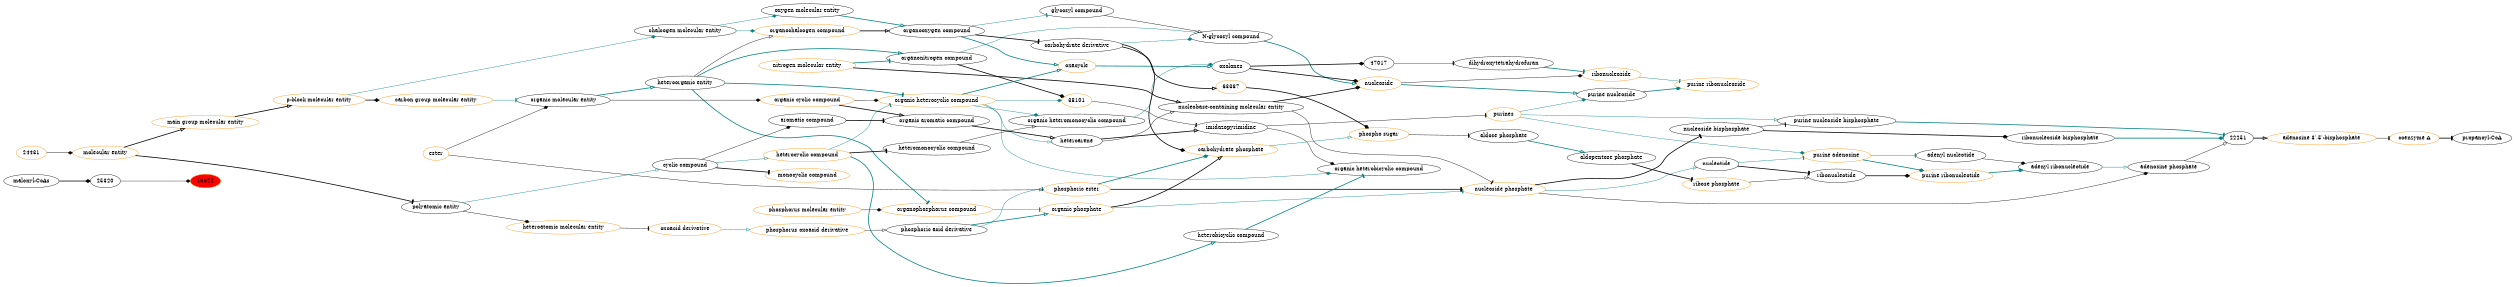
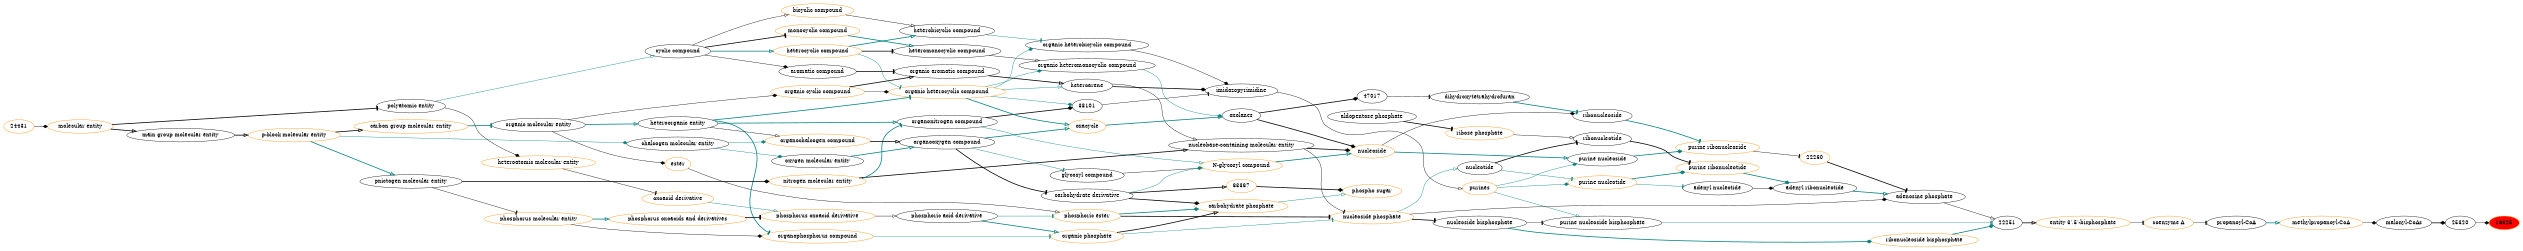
node "bicyclic compound": added
node "N-glycosyl compound": color black -> darkorange
edge "monocyclic compound" -> "heteromonocyclic compound": added
node "ribonucleoside": color darkorange -> black
edge "ribonucleoside" -> "purine ribonucleoside": style solid -> bold
edge "p-block molecular entity" -> "carbon group molecular entity": arrowhead diamond -> onormal
edge "carbon group molecular entity" -> "organic molecular entity": style solid -> bold
node "38101": color darkorange -> black
edge "imidazopyrimidine" -> "purines": arrowhead tee -> onormal
node "main group molecular entity": color darkorange -> black
edge "purine nucleoside bisphosphate" -> "22251": style bold -> solid
edge "ester" -> "organic molecular entity": reversed
edge "nucleoside bisphosphate" -> "ribonucleoside bisphosphate": color black -> teal
edge "heteroarene" -> "imidazopyrimidine": arrowhead onormal -> diamond
node "aldose phosphate": removed
node "ribonucleoside bisphosphate": color black -> darkorange
node "adenosine 3',5'-bisphosphate": label "adenosine 3',5'-bisphosphate" -> "entity 3',5'-bisphosphate"
edge "coenzyme A" -> "propanoyl-CoA": style bold -> solid
edge "imidazopyrimidine" -> "organic heterobicyclic compound": reversed
node "purine adenosine": label "purine adenosine" -> "purine nucleotide"
node "22260": added
edge "cyclic compound" -> "heterocyclic compound": style solid -> bold
edge "adenyl ribonucleotide" -> "adenosine phosphate": style solid -> bold
edge "ribonucleotide" -> "purine ribonucleotide": arrowhead diamond -> tee
node "pnictogen molecular entity": added
edge "heterobicyclic compound" -> "organic heterobicyclic compound": style bold -> solid
node "phosphorus oxoacids and derivatives": added
node "methylpropanoyl-CoA": added
